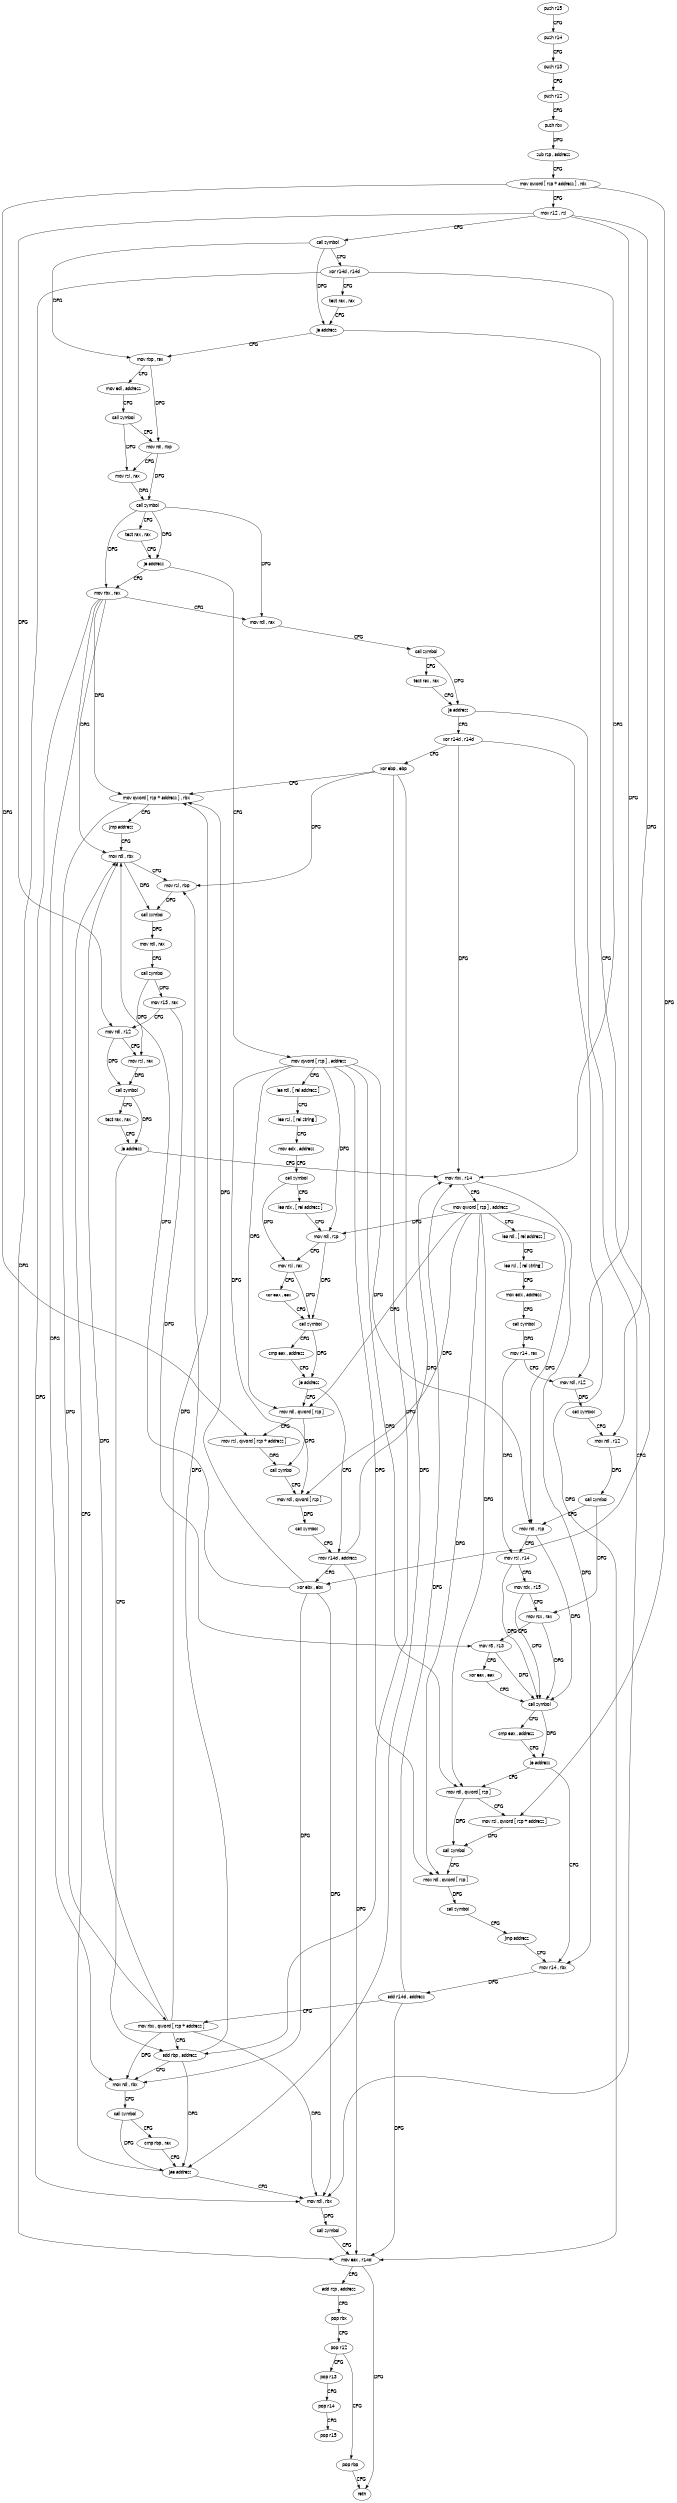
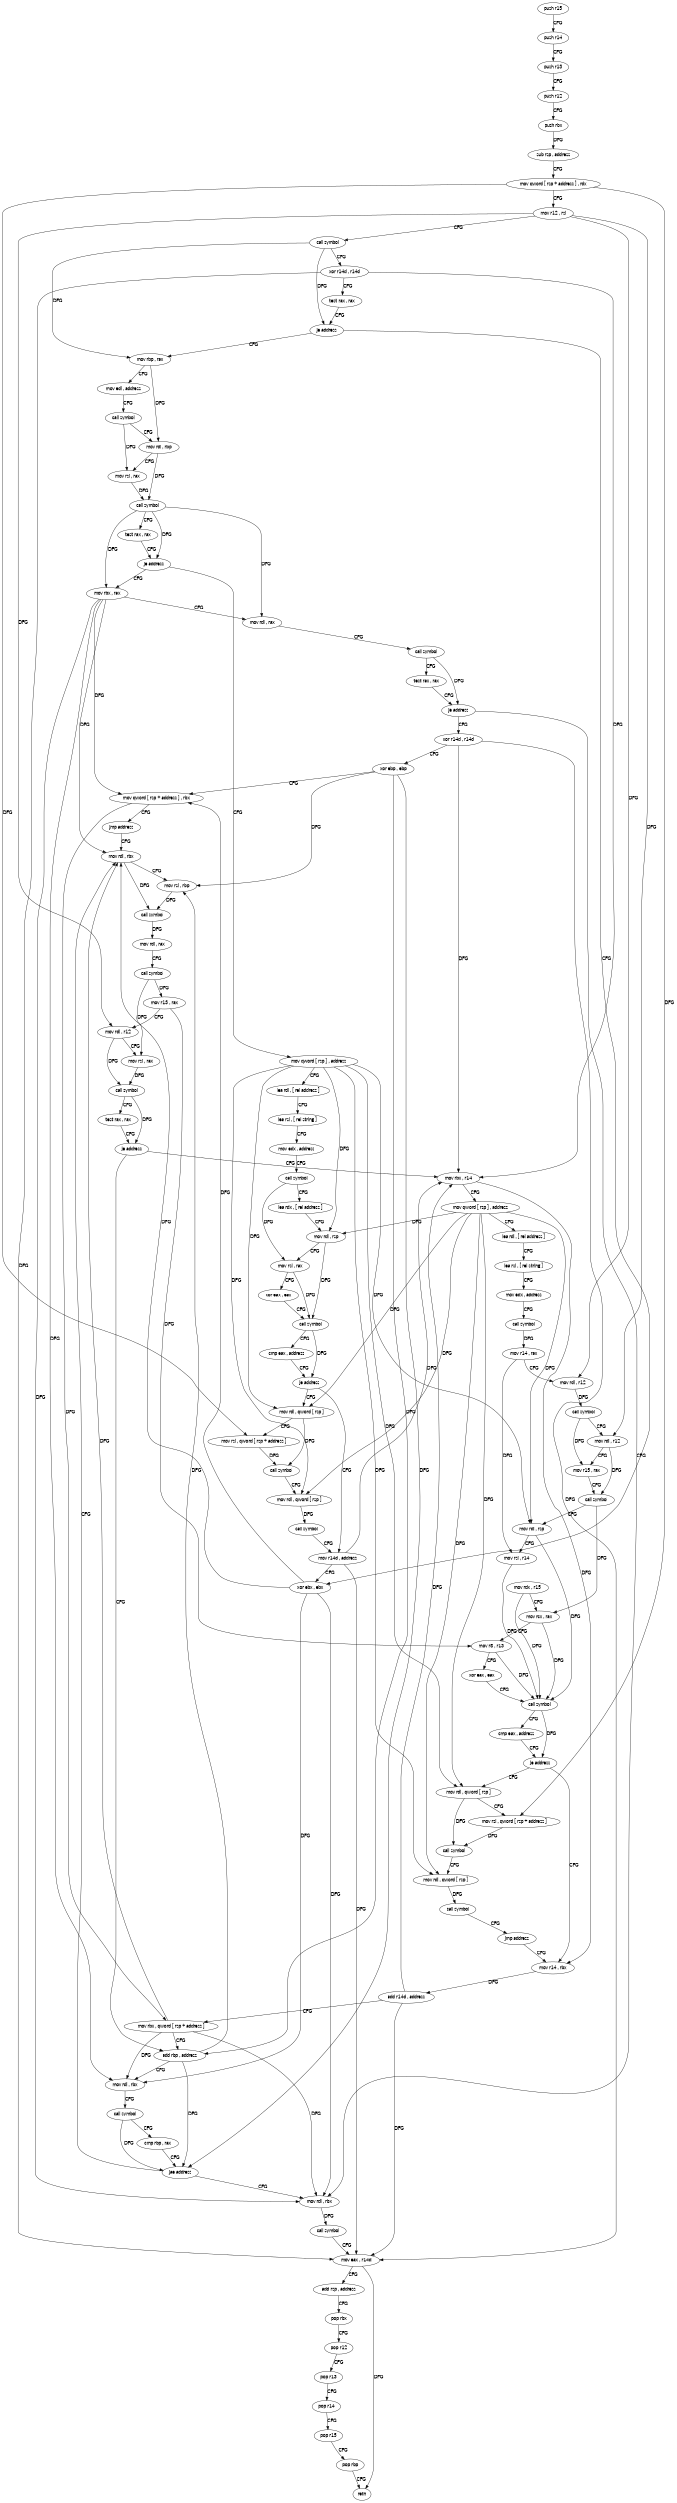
edge "mov rbx , qword [ rsp + address ]" -> "mov qword [ rsp + address ] , rbx": removed, label "DFG"
node "mov r15 , rax": added
edge "mov rsi , r14" -> "mov rdx , r15": removed, label "CFG"
edge "pop r12" -> "pop rbp": now "pop r15" -> "pop rbp"
